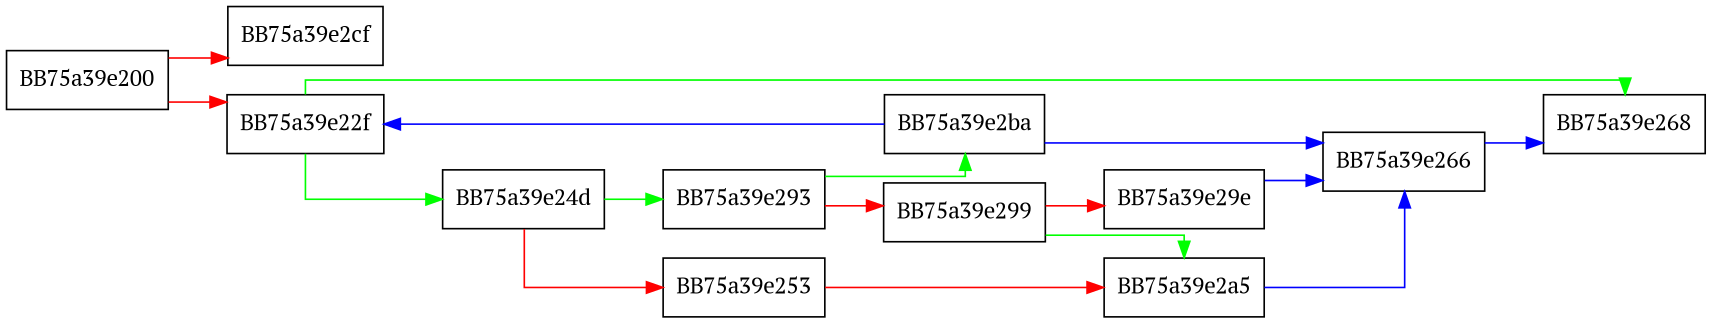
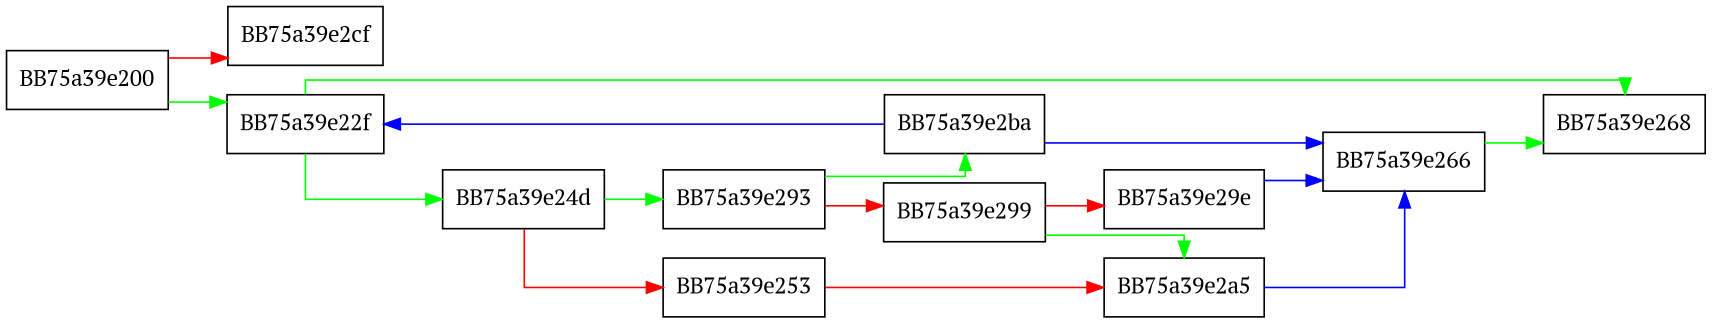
edge "BB75a39e200" -> "BB75a39e22f": color red -> green
edge "BB75a39e266" -> "BB75a39e268": color blue -> green
